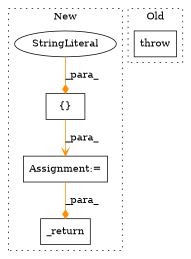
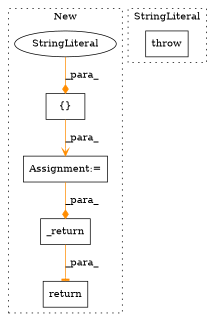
cluster "Old": label "Old" -> "StringLiteral"
node "return": added
